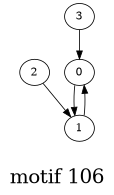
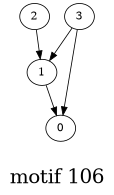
edge "0" -> "1": now "3" -> "1"
